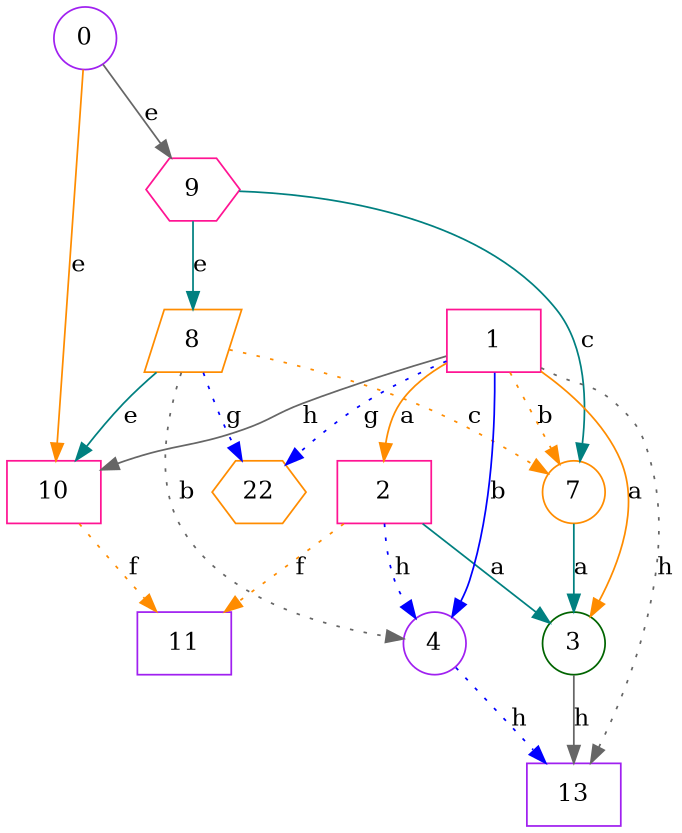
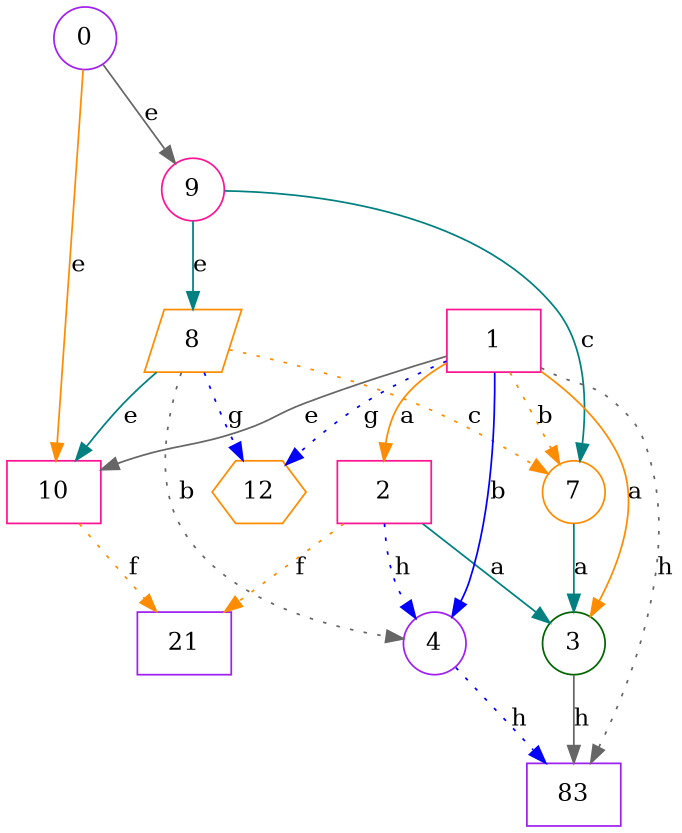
node "9": shape hexagon -> circle
edge "1" -> "10": label "h" -> "e"
node "22": label "22" -> "12"
node "11": label "11" -> "21"
node "13": label "13" -> "83"
